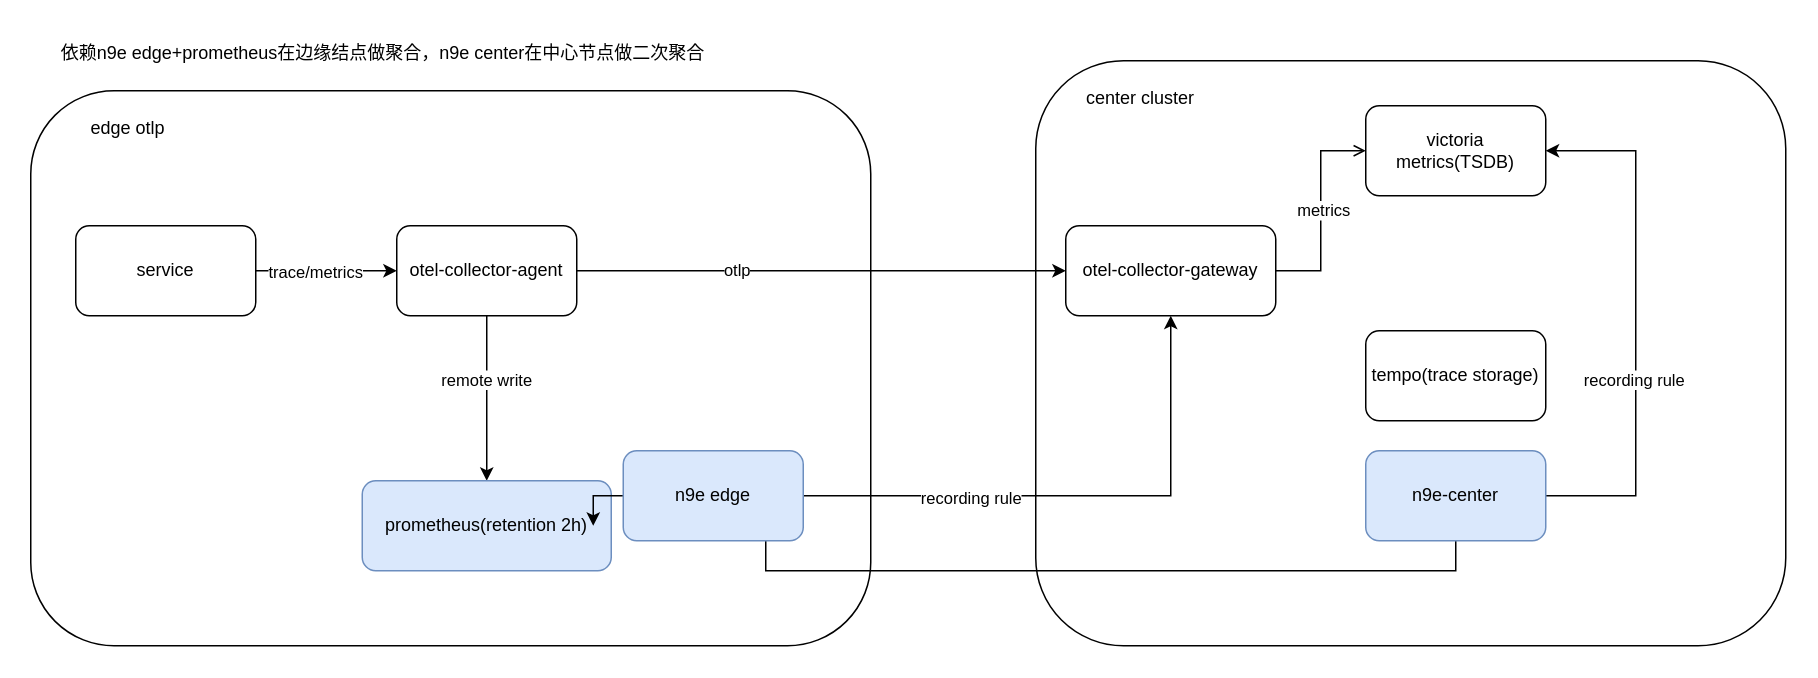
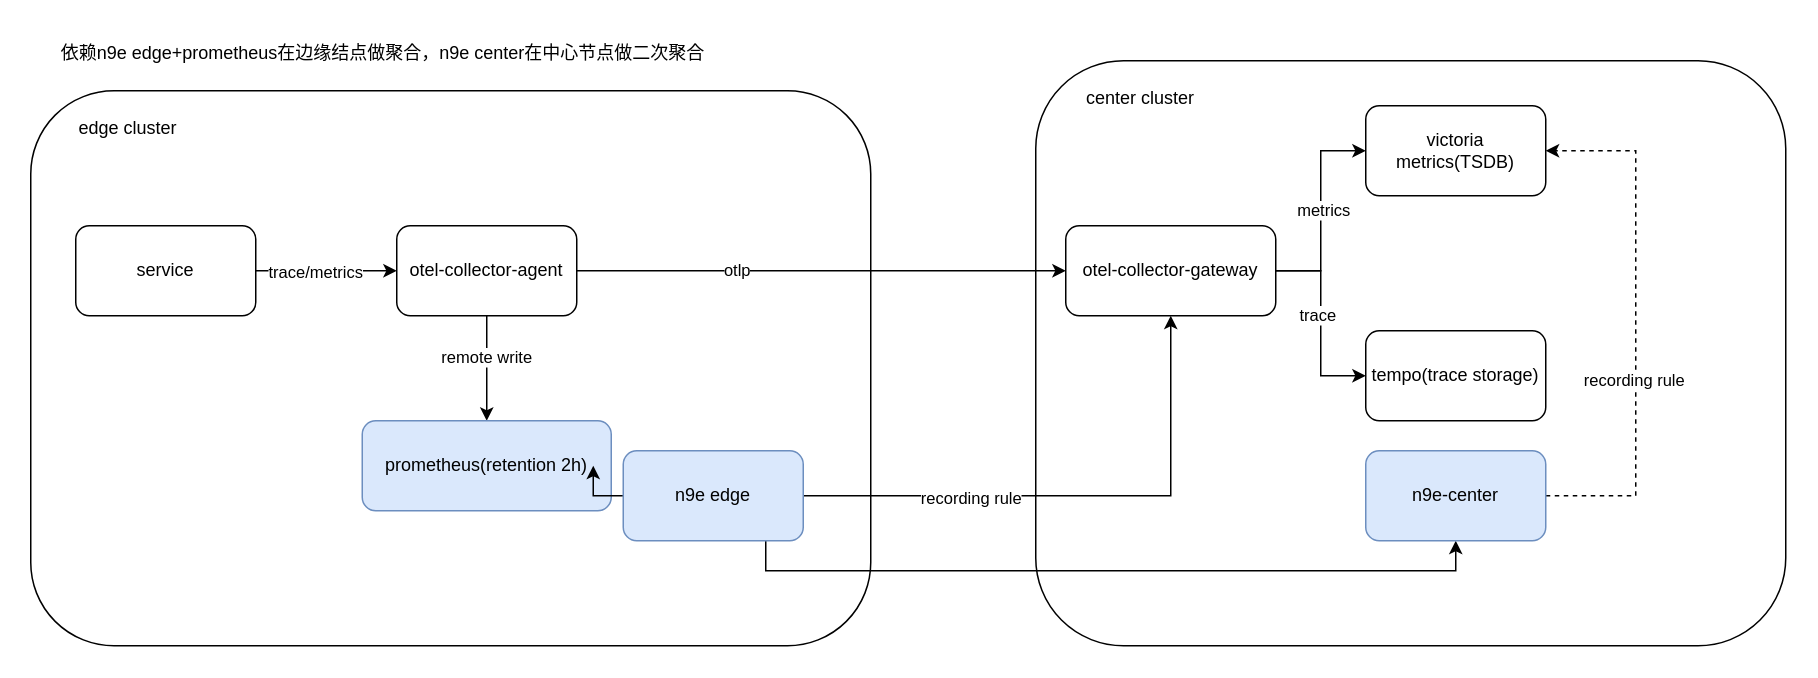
node "edge otlp": label "edge otlp" -> "edge cluster"
edge "otel-collector-gateway" -> "victoria metrics(TSDB)": arrowhead open -> classic
edge "n9e-center" -> "victoria metrics(TSDB)": style solid -> dashed
edge "otel-collector-gateway" -> "tempo(trace storage)": added, label "trace"
node "prometheus(retention 2h)": moved (487, 526) -> (487, 466)
edge "n9e edge" -- "n9e-center": arrowhead none -> classic
